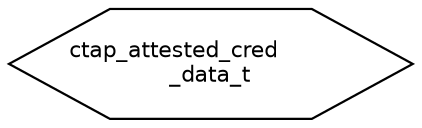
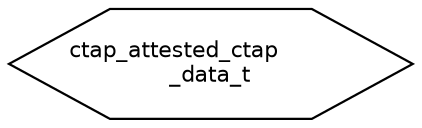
node "ctap_attested_cred _data_t": label "ctap_attested_cred _data_t" -> "ctap_attested_ctap _data_t"
